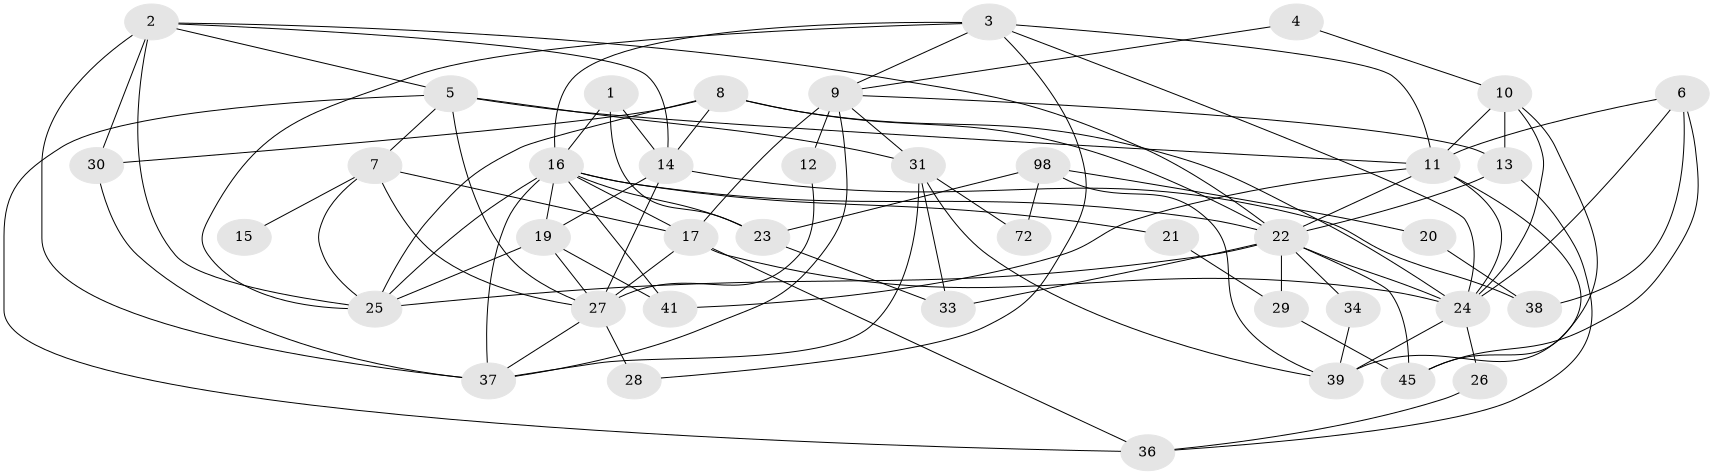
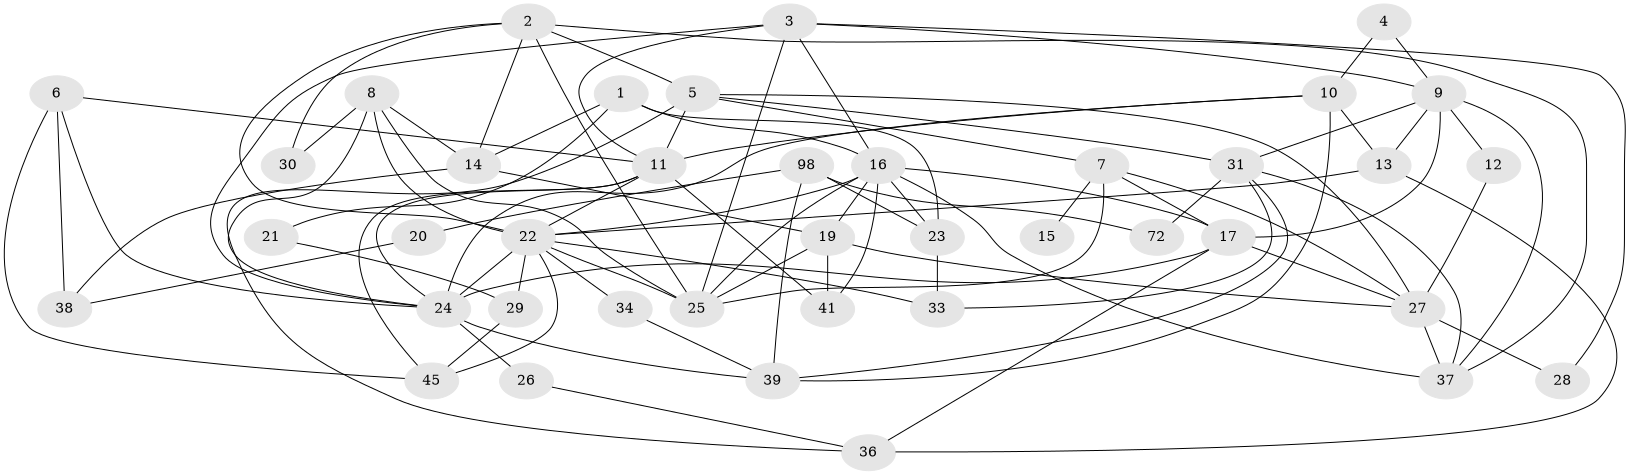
edge "16" -- "21": now "1" -- "21"
edge "14" -- "27": removed
edge "30" -- "37": removed
